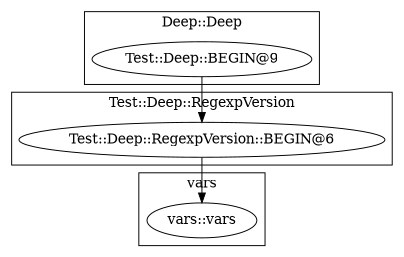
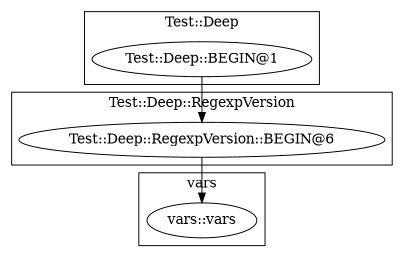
cluster "Deep::Deep": label "Deep::Deep" -> "Test::Deep"
node "Test::Deep::BEGIN@9": label "Test::Deep::BEGIN@9" -> "Test::Deep::BEGIN@1"
